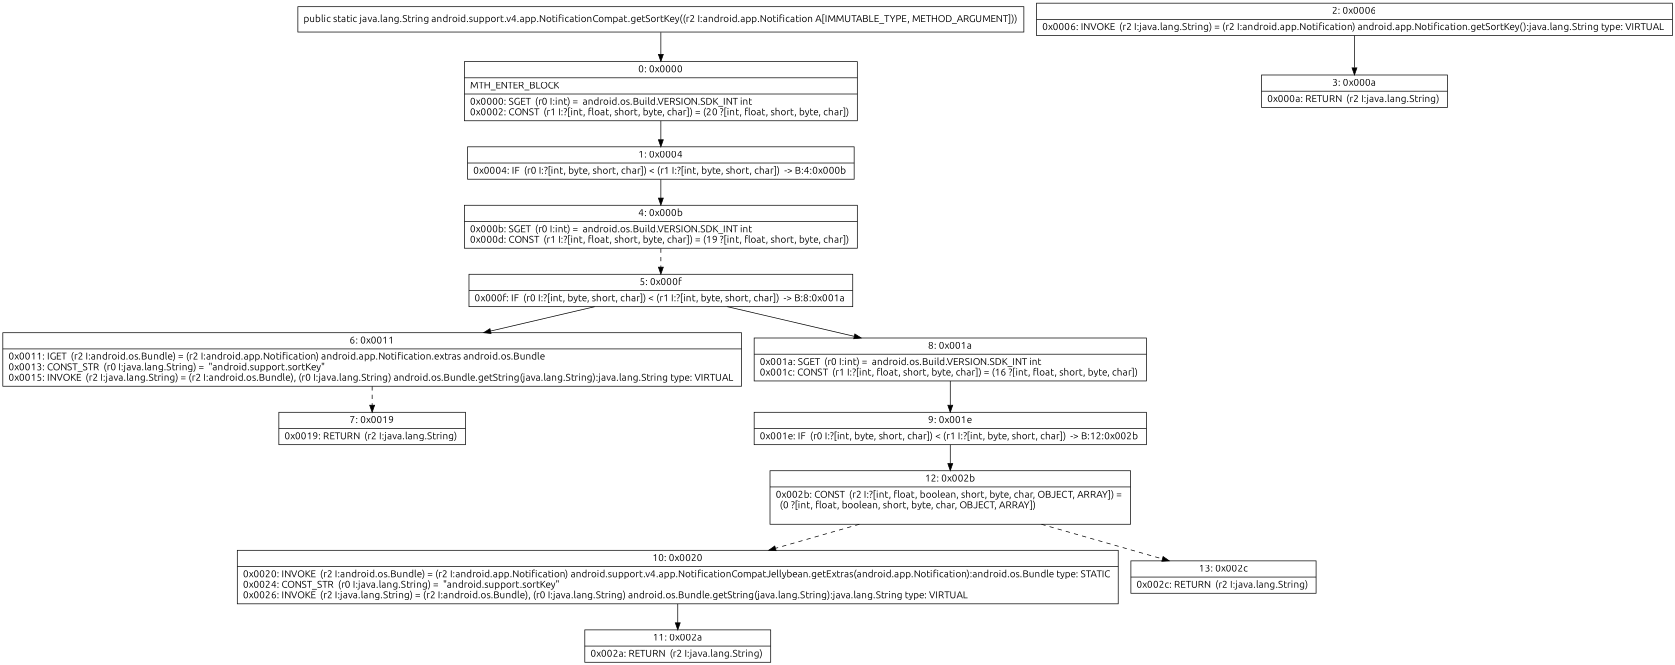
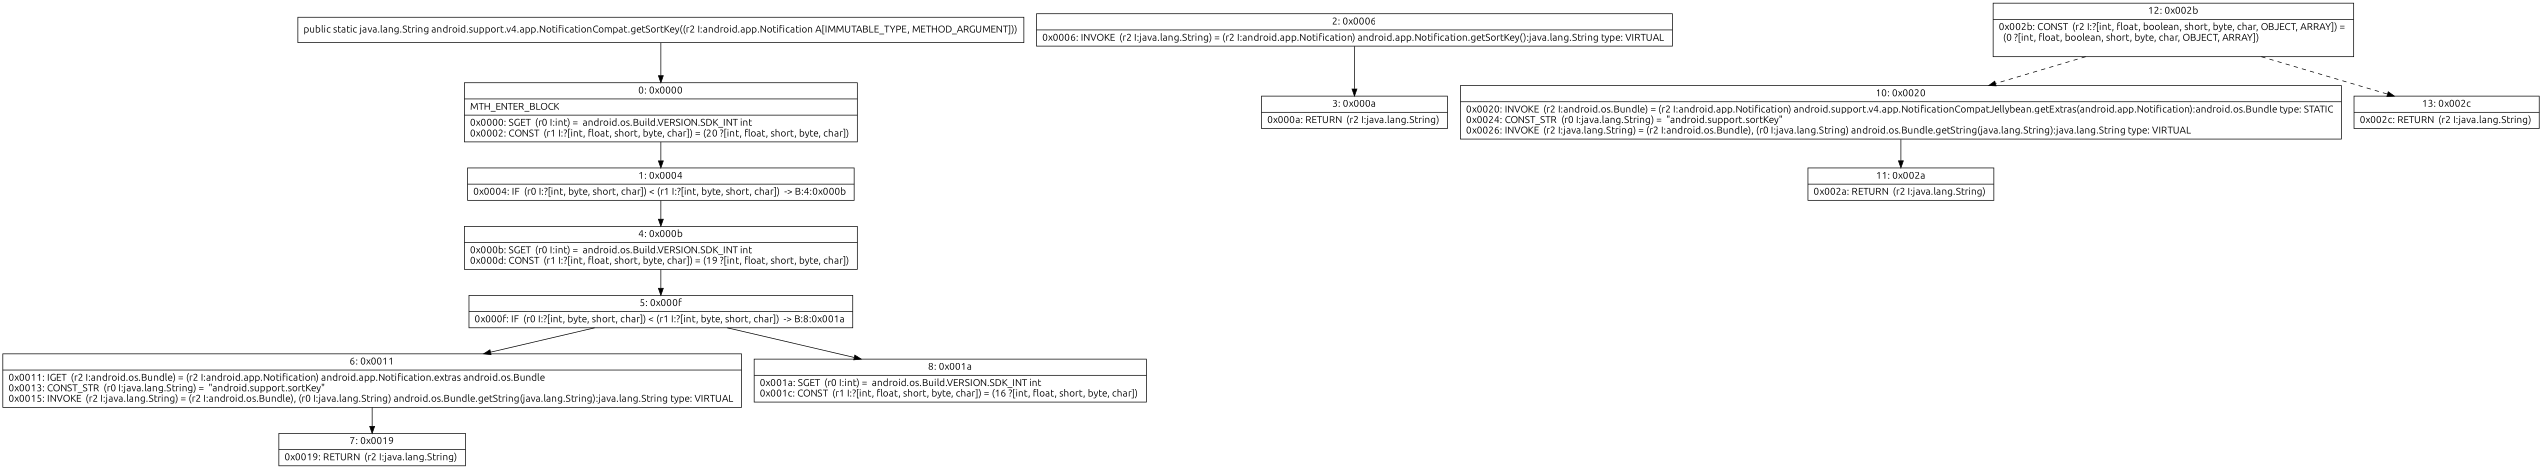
edge "4: 0x000b" -> "5: 0x000f": style dashed -> solid
edge "6: 0x0011" -> "7: 0x0019": style dashed -> solid
node "9: 0x001e": removed
